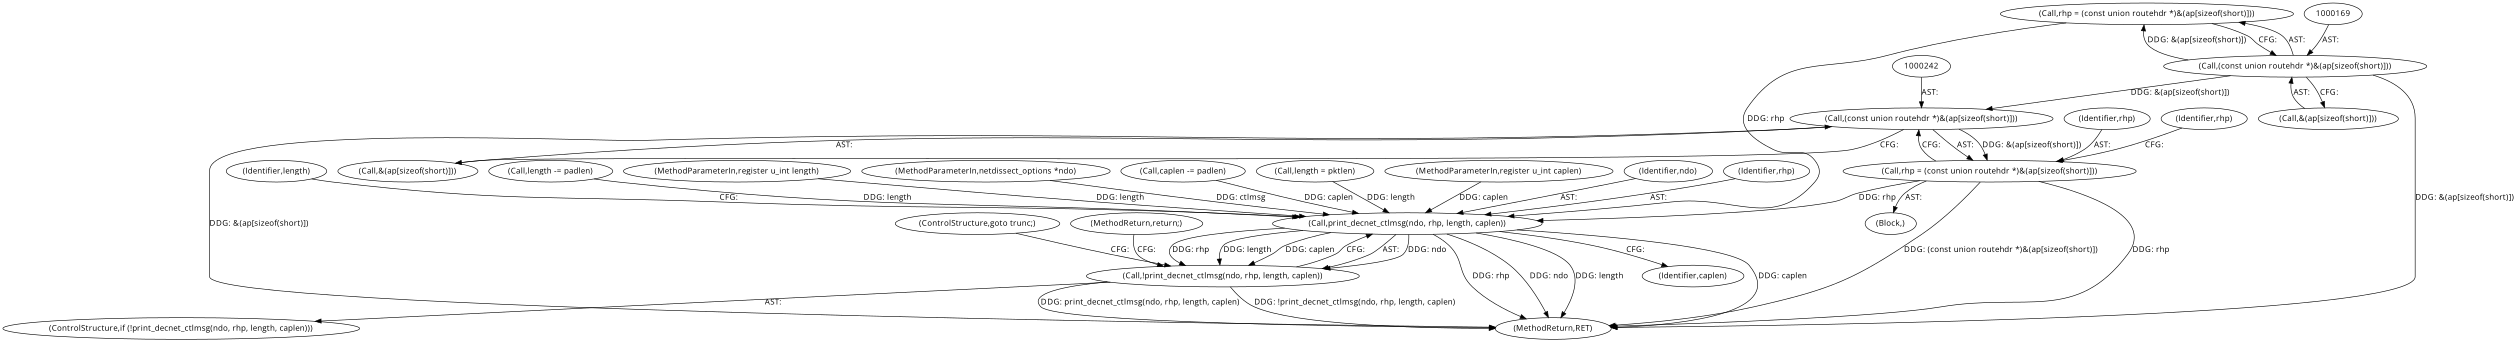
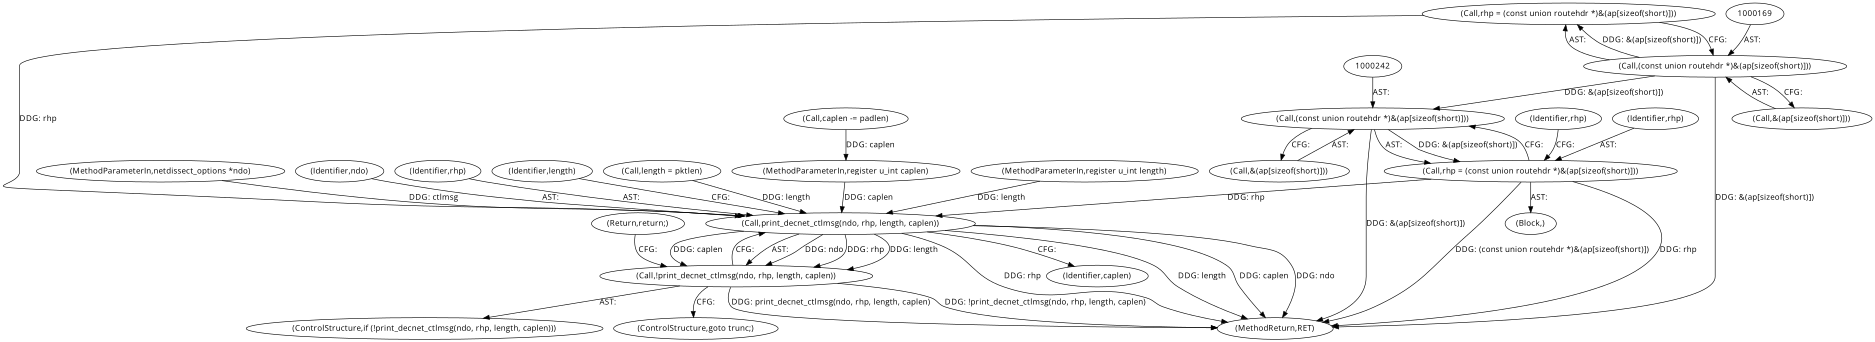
node "(Call,length -= padlen)": removed
edge "(Call,caplen -= padlen)" -> "(Call,print_decnet_ctlmsg(ndo, rhp, length, caplen))": now "(Call,caplen -= padlen)" -> "(MethodParameterIn,register u_int caplen)"
node "(MethodReturn,return;)": label "(MethodReturn,return;)" -> "(Return,return;)"
edge "(ControlStructure,goto trunc;)" -> "(Call,!print_decnet_ctlmsg(ndo, rhp, length, caplen))": reversed
